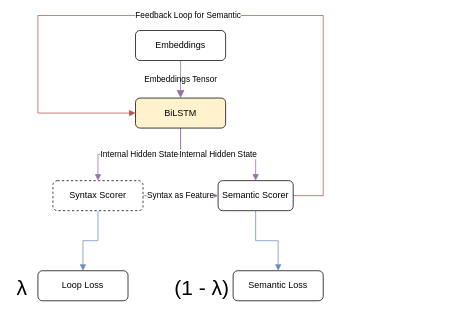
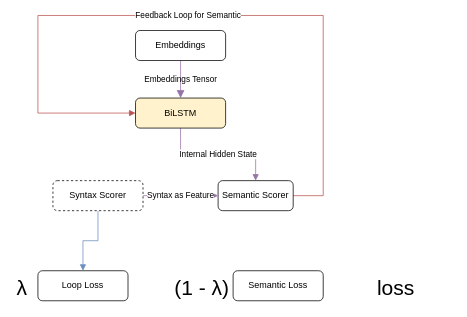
edge "BiLSTM" -> "Syntax Scorer": removed, label "Internal Hidden State"
edge "Semantic Scorer" -> "Semantic Loss": removed
node "loss": added
